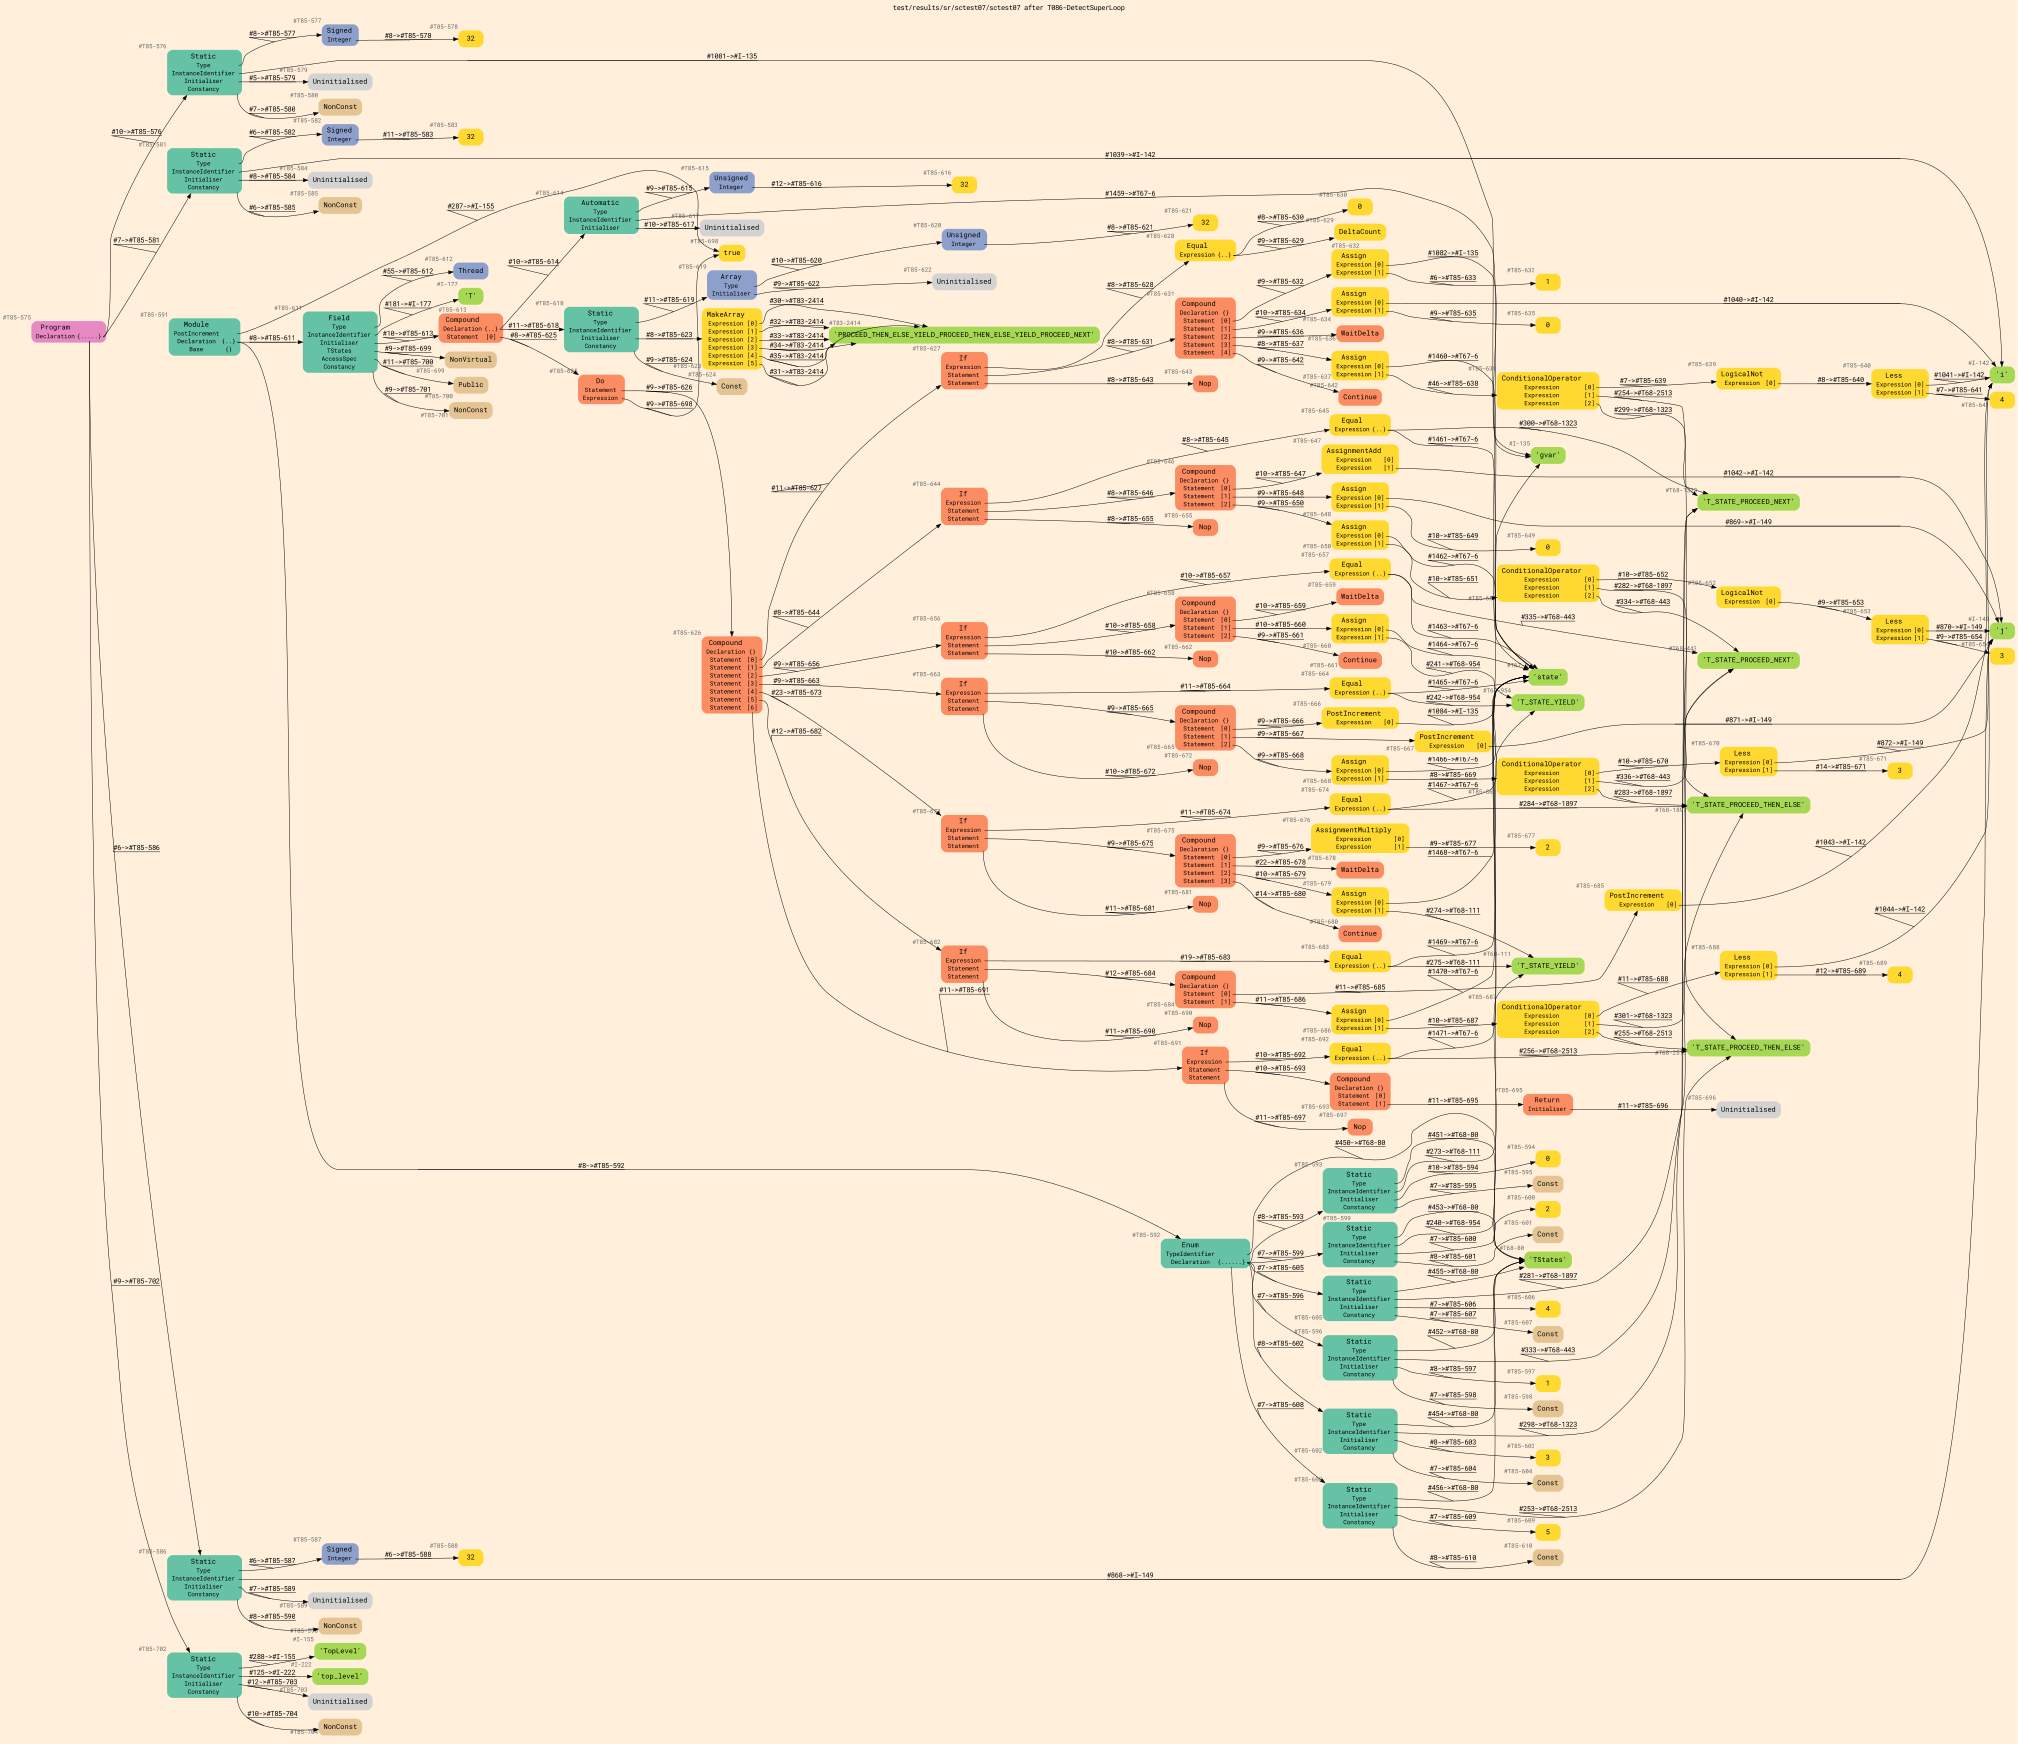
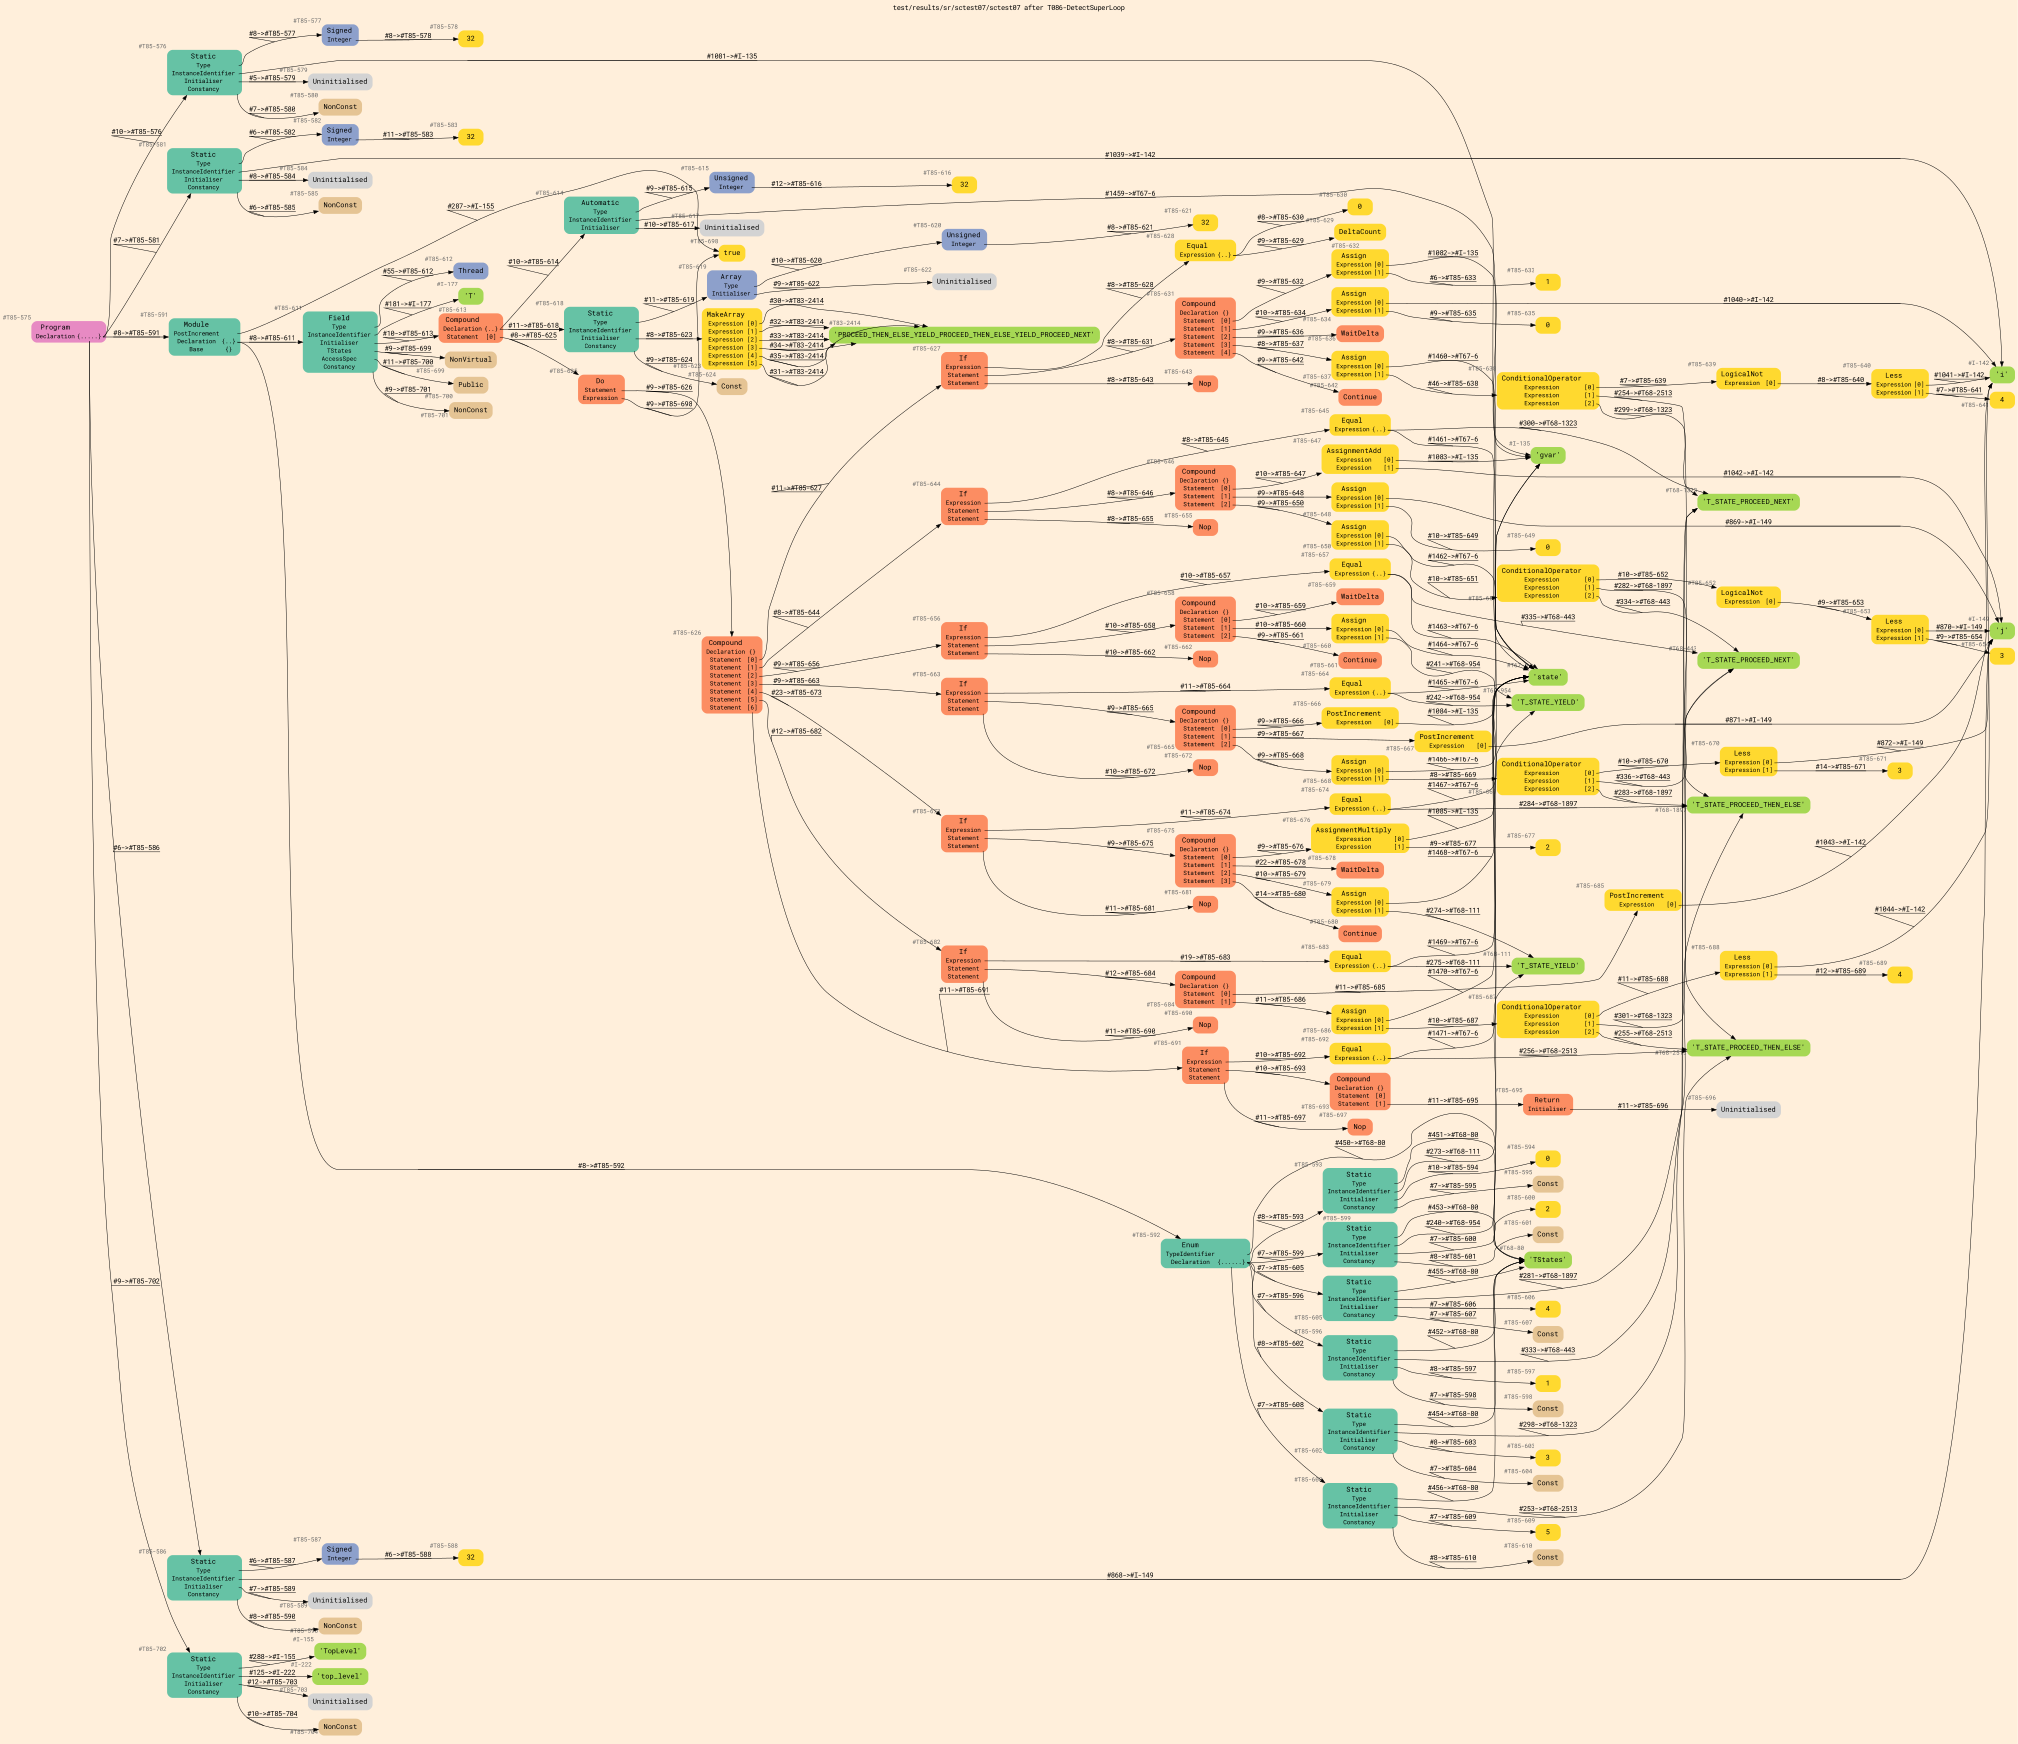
edge "Program" -> "Module": added, label "#8->#T85-591"
edge "AssignmentAdd" -> "'gvar'": added, label "#1083->#I-135"
edge "AssignmentMultiply" -> "'gvar'": added, label "#1085->#I-135"
